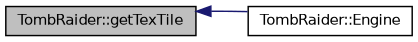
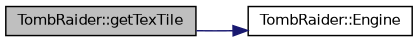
edge "TombRaider::Engine" -> "TombRaider::getTexTile": reversed
